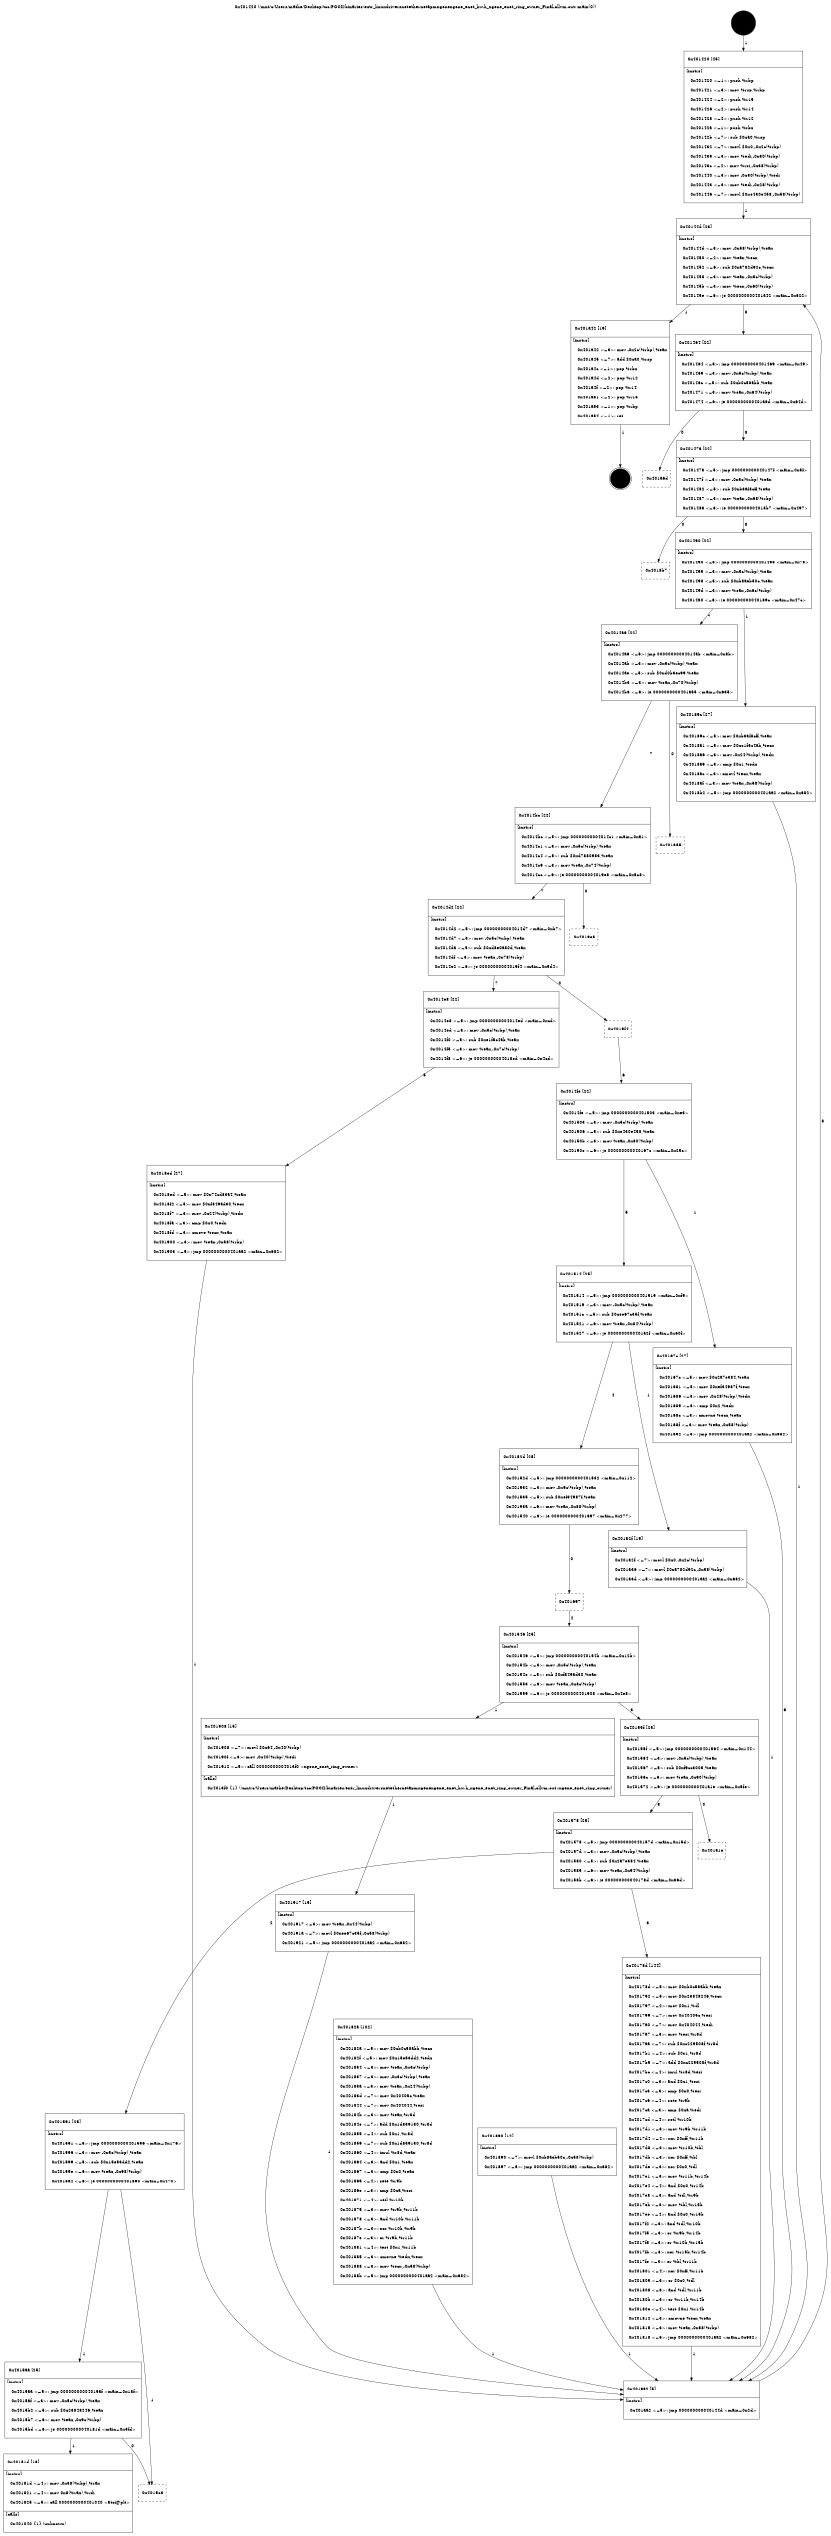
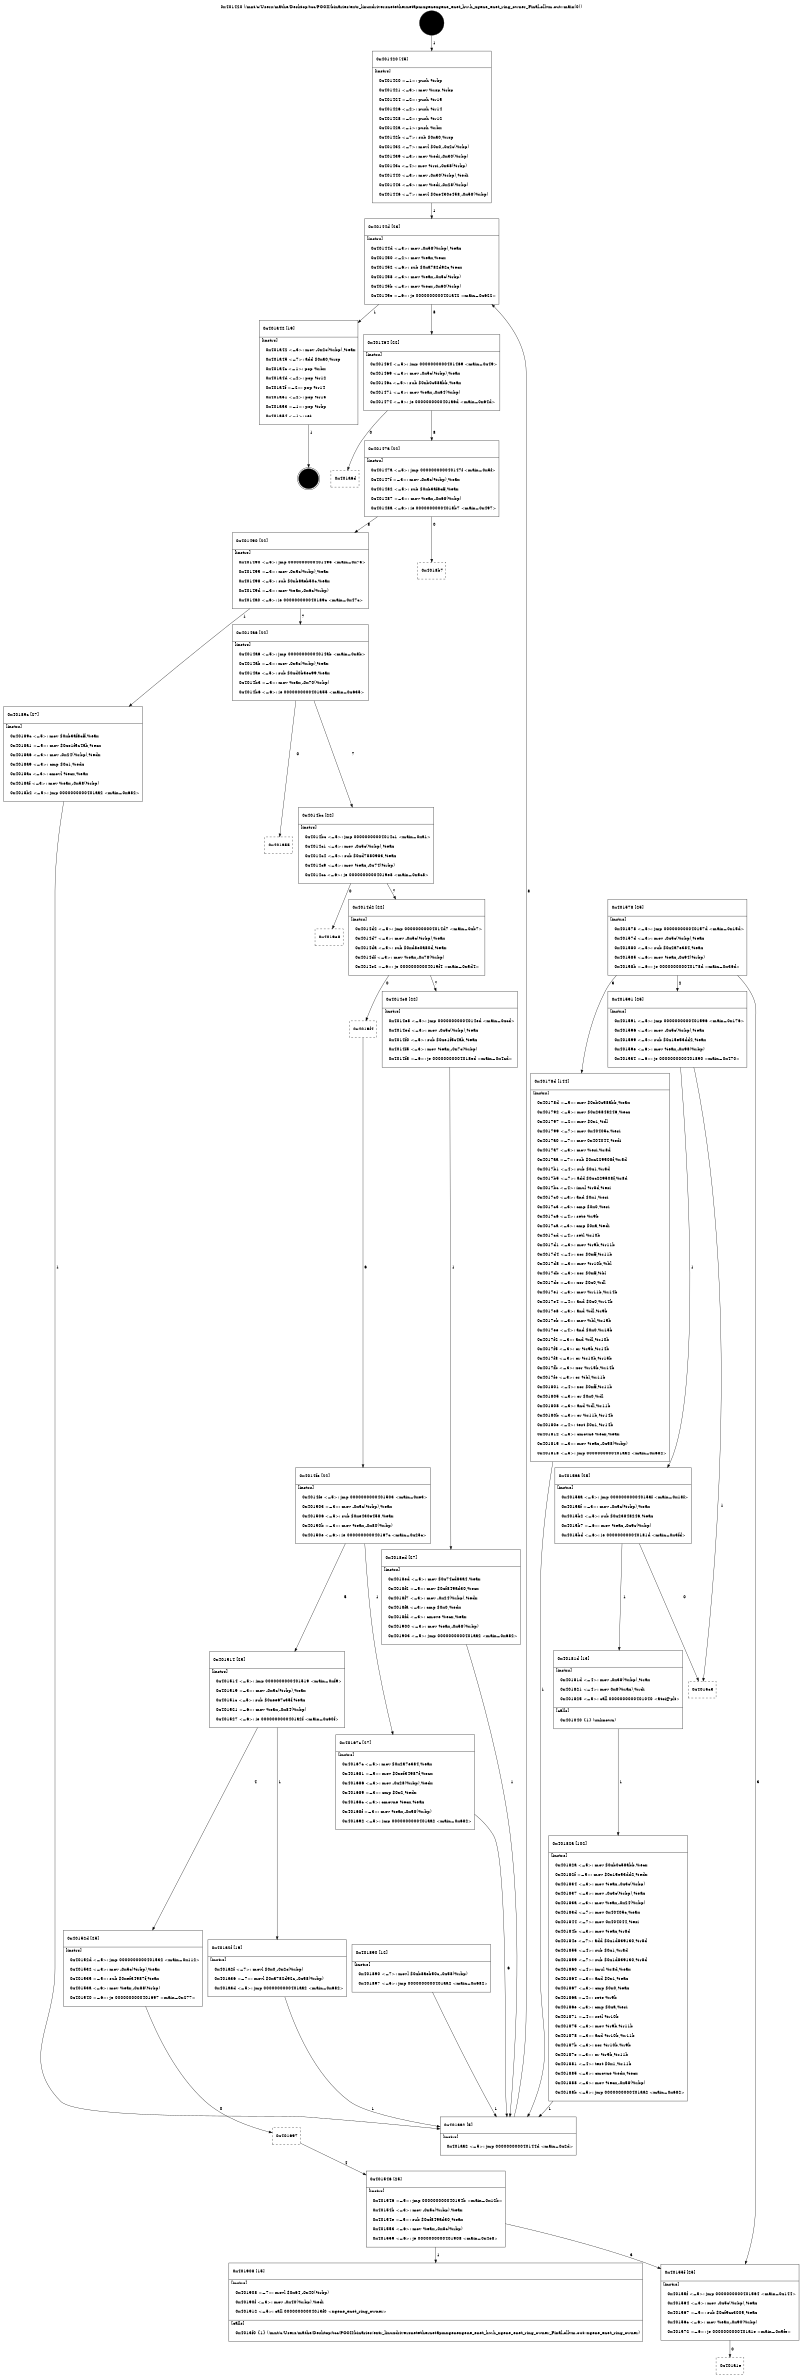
edge "0x4014e8 [22]" -> "0x4018ed [27]": label " 5" -> " 1"
edge "0x40181d [13]" -> "0x40182a [102]": added, label "1"
edge "0x40155f [25]" -> "0x401578 [25]": reversed
node "0x401917 [15]": removed
